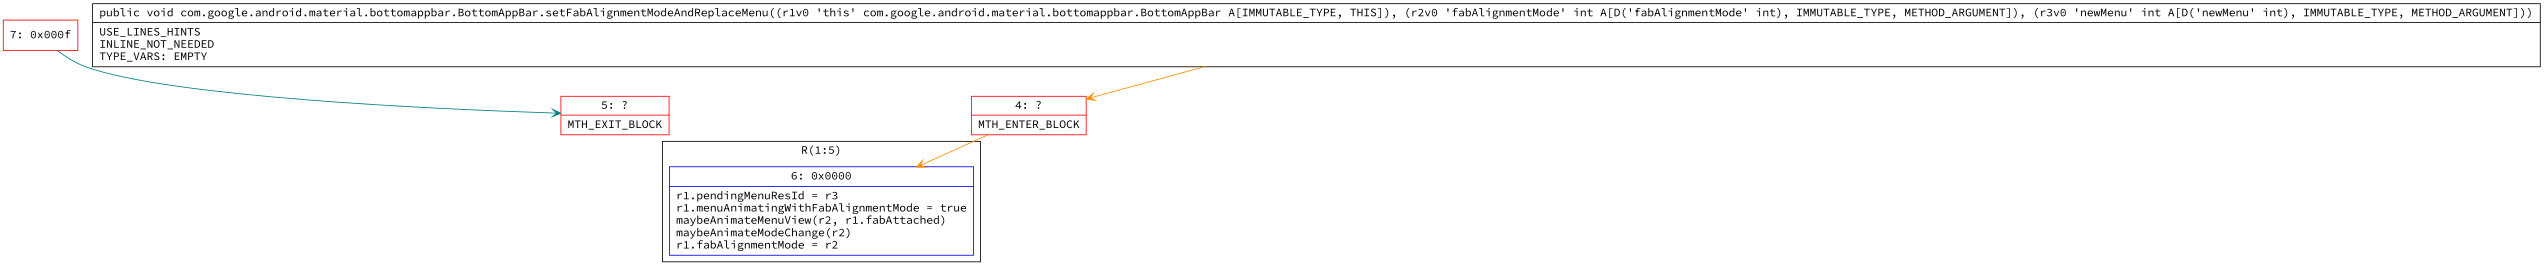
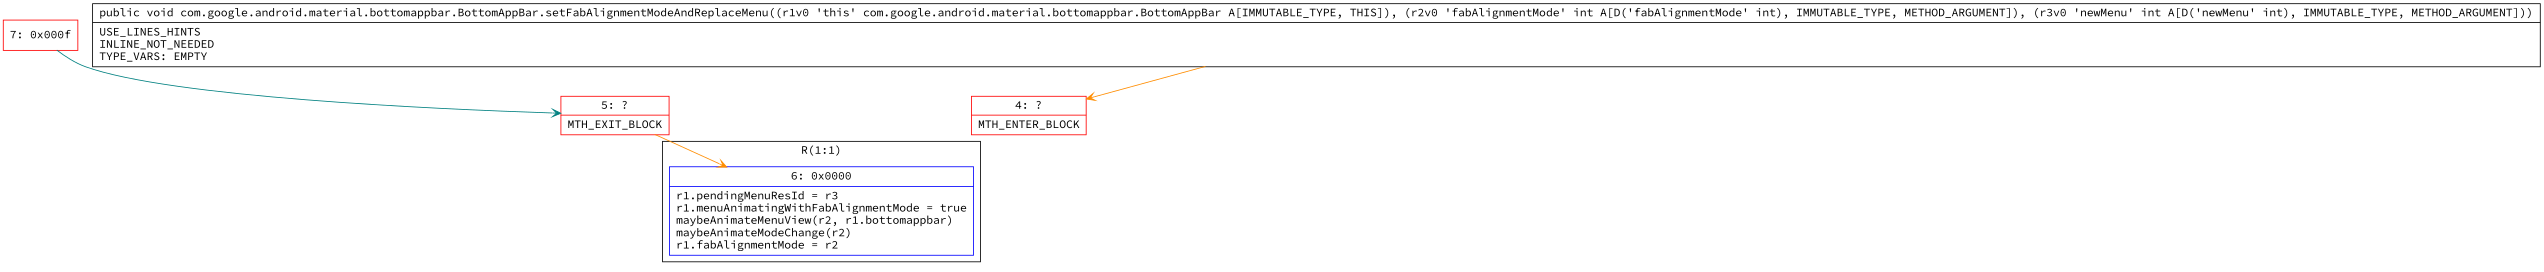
edge "4: ?" -> "6: 0x0000": now "5: ?" -> "6: 0x0000"
cluster "R(1:5)": label "R(1:5)" -> "R(1:1)"
node "6: 0x0000": text "maybeAnimateMenuView(r2, r1.fabAttached)" -> "maybeAnimateMenuView(r2, r1.bottomappbar)"
